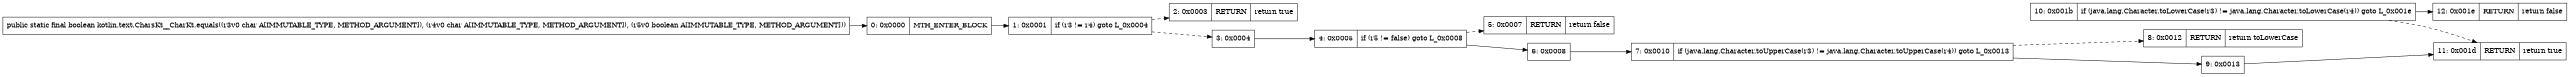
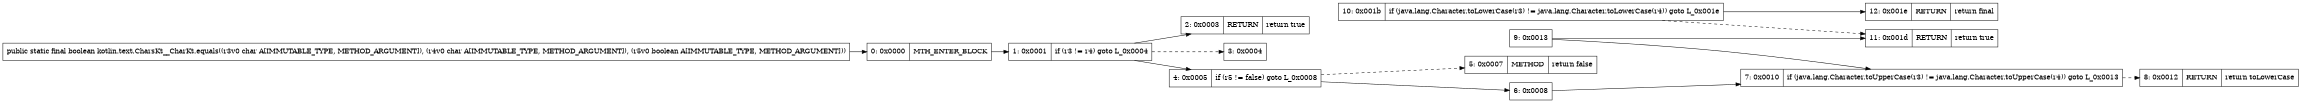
node "12: 0x001e": text "return false" -> "return final"
edge "1: 0x0001" -> "2: 0x0003": style dashed -> solid
node "5: 0x0007": text "RETURN" -> "METHOD"
edge "3: 0x0004" -> "4: 0x0005": now "1: 0x0001" -> "4: 0x0005"
edge "7: 0x0010" -> "9: 0x0013": reversed
